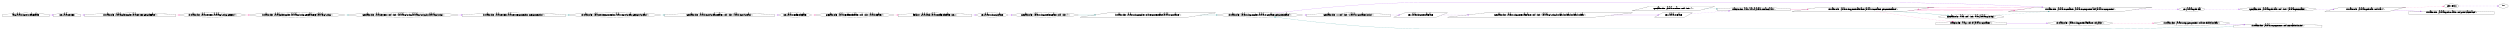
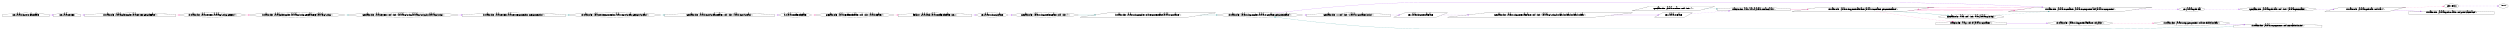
node "int": label "int" -> "return"
node "lang java.io.InputStreamReader": label "lang java.io.InputStreamReader" -> "new java.io.InputStreamReader"
node "new java.io.BufferedReader": label "new java.io.BufferedReader" -> "awt java.io.BufferedReader"
